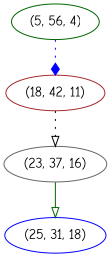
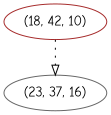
node "(5, 56, 4)": removed
node "(18, 42, 11)": label "(18, 42, 11)" -> "(18, 42, 10)"
node "(25, 31, 18)": removed
